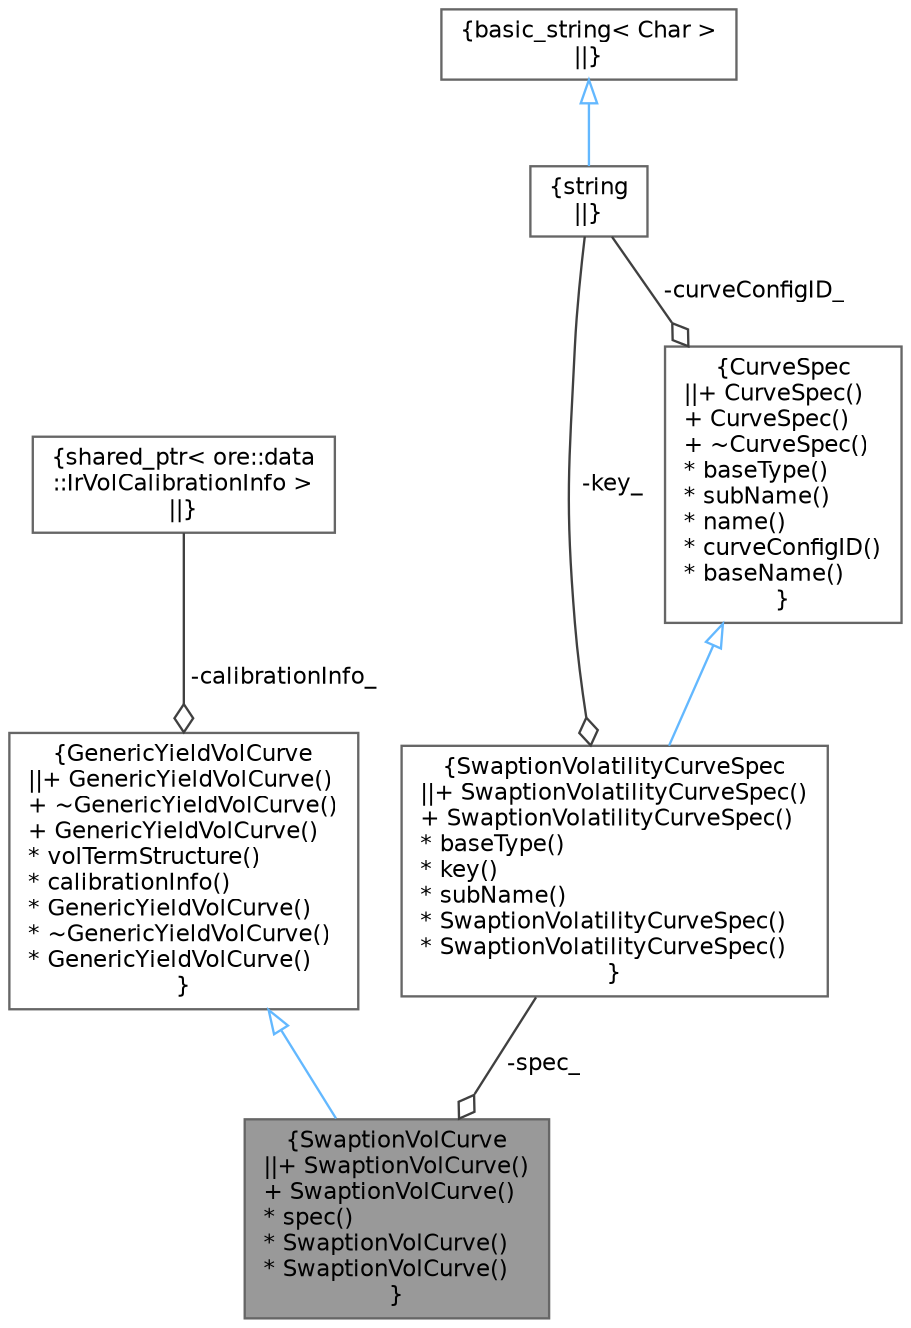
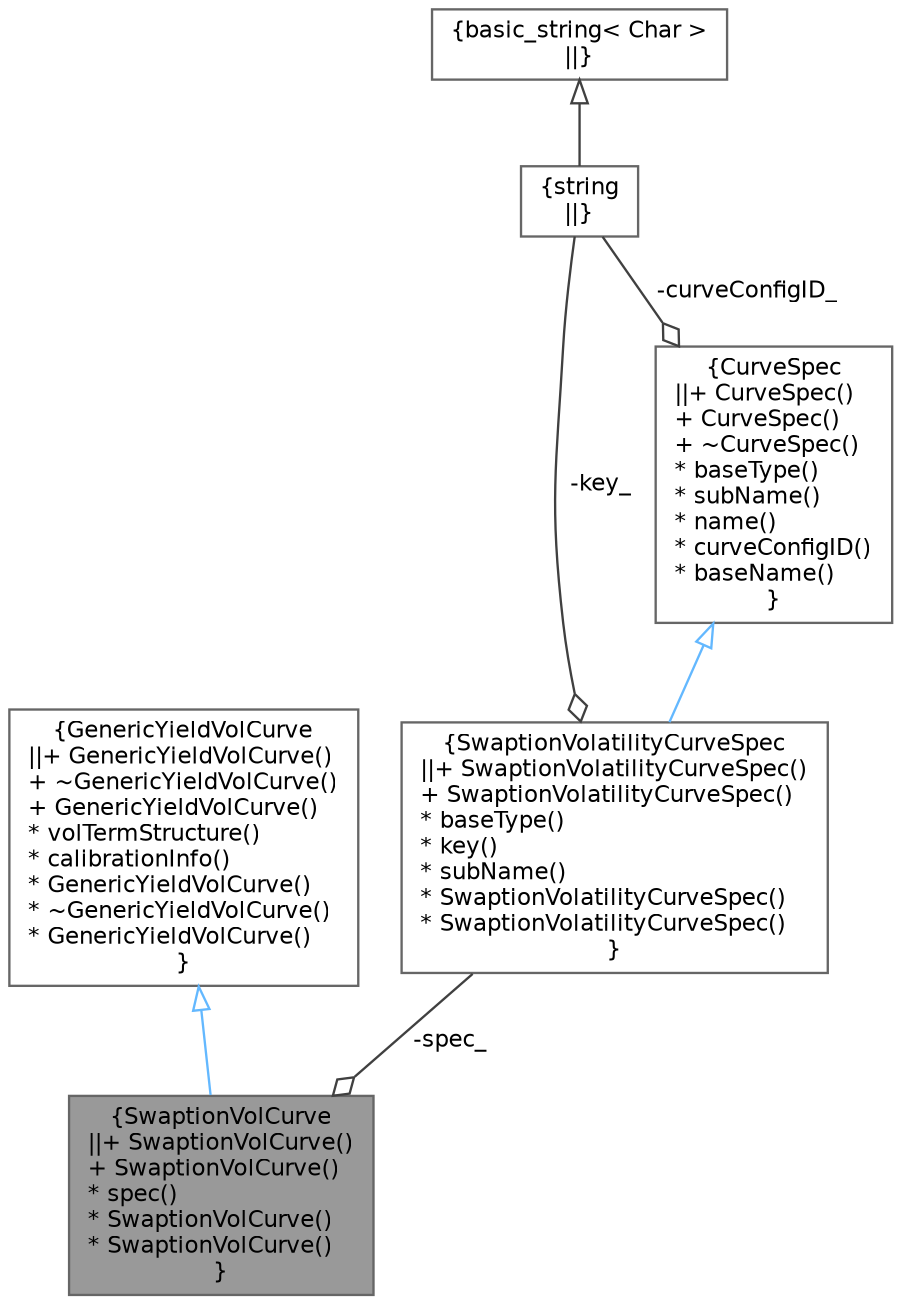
edge "{string ||}" -> "{basic_string< Char > ||}": color steelblue1 -> grey25
node "{shared_ptr< ore::data ::IrVolCalibrationInfo > ||}": removed
